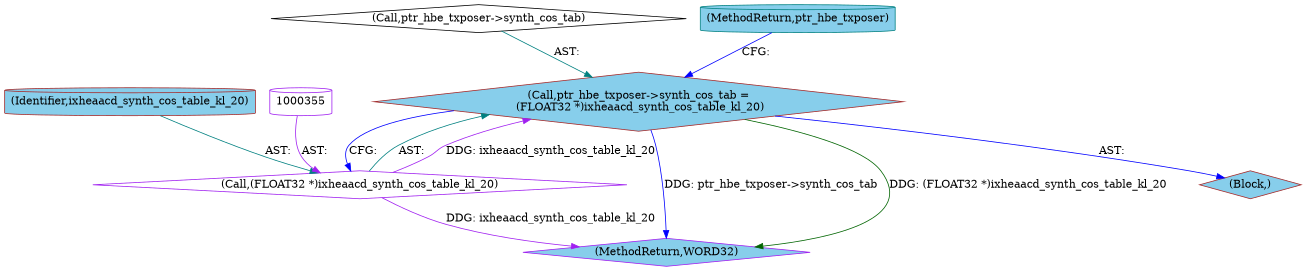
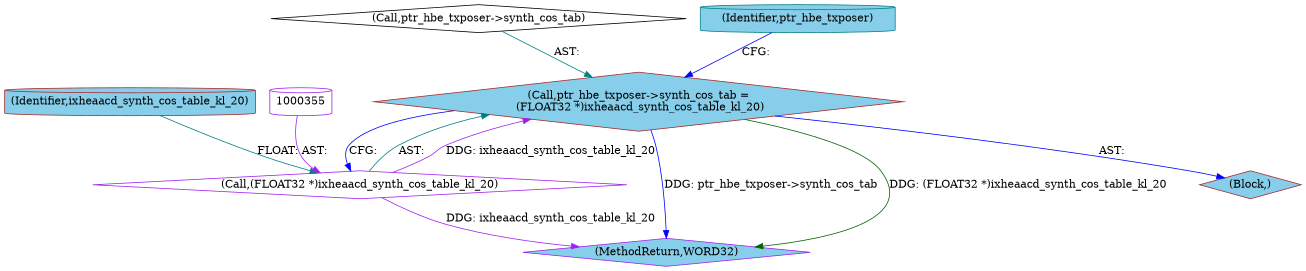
node "(MethodReturn,ptr_hbe_txposer)": label "(MethodReturn,ptr_hbe_txposer)" -> "(Identifier,ptr_hbe_txposer)"
edge "(Identifier,ixheaacd_synth_cos_table_kl_20)" -> "(Call,(FLOAT32 *)ixheaacd_synth_cos_table_kl_20)": label "AST: " -> "FLOAT: "
